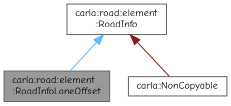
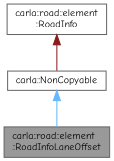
edge "carla::road::element ::RoadInfoLaneOffset" -> "carla::road::element ::RoadInfo": now "carla::road::element ::RoadInfoLaneOffset" -> "carla::NonCopyable"
